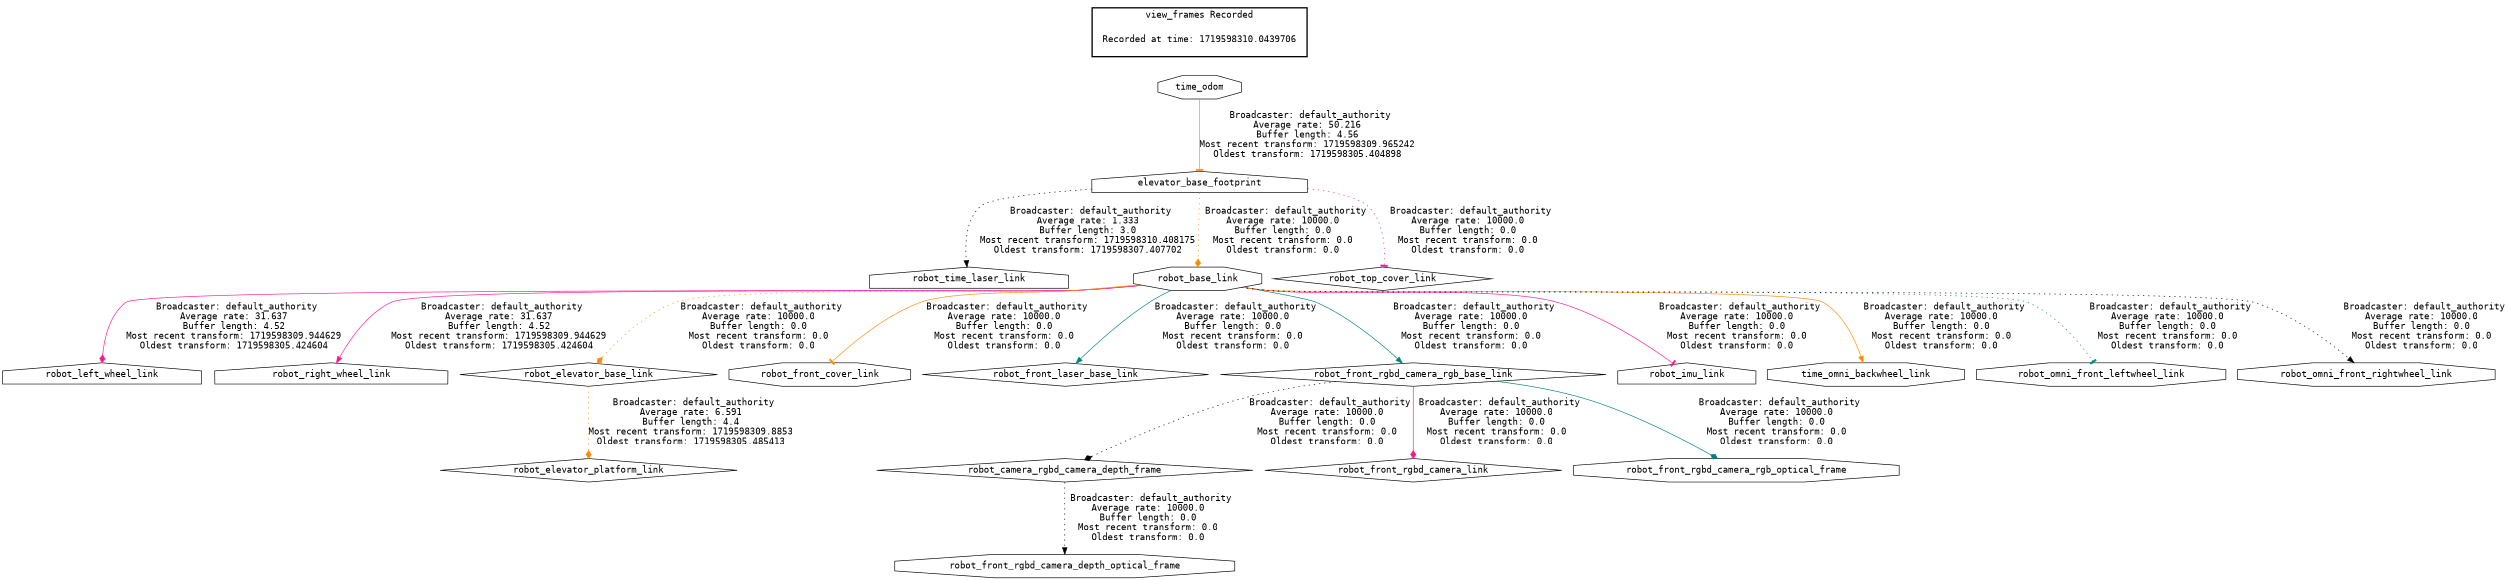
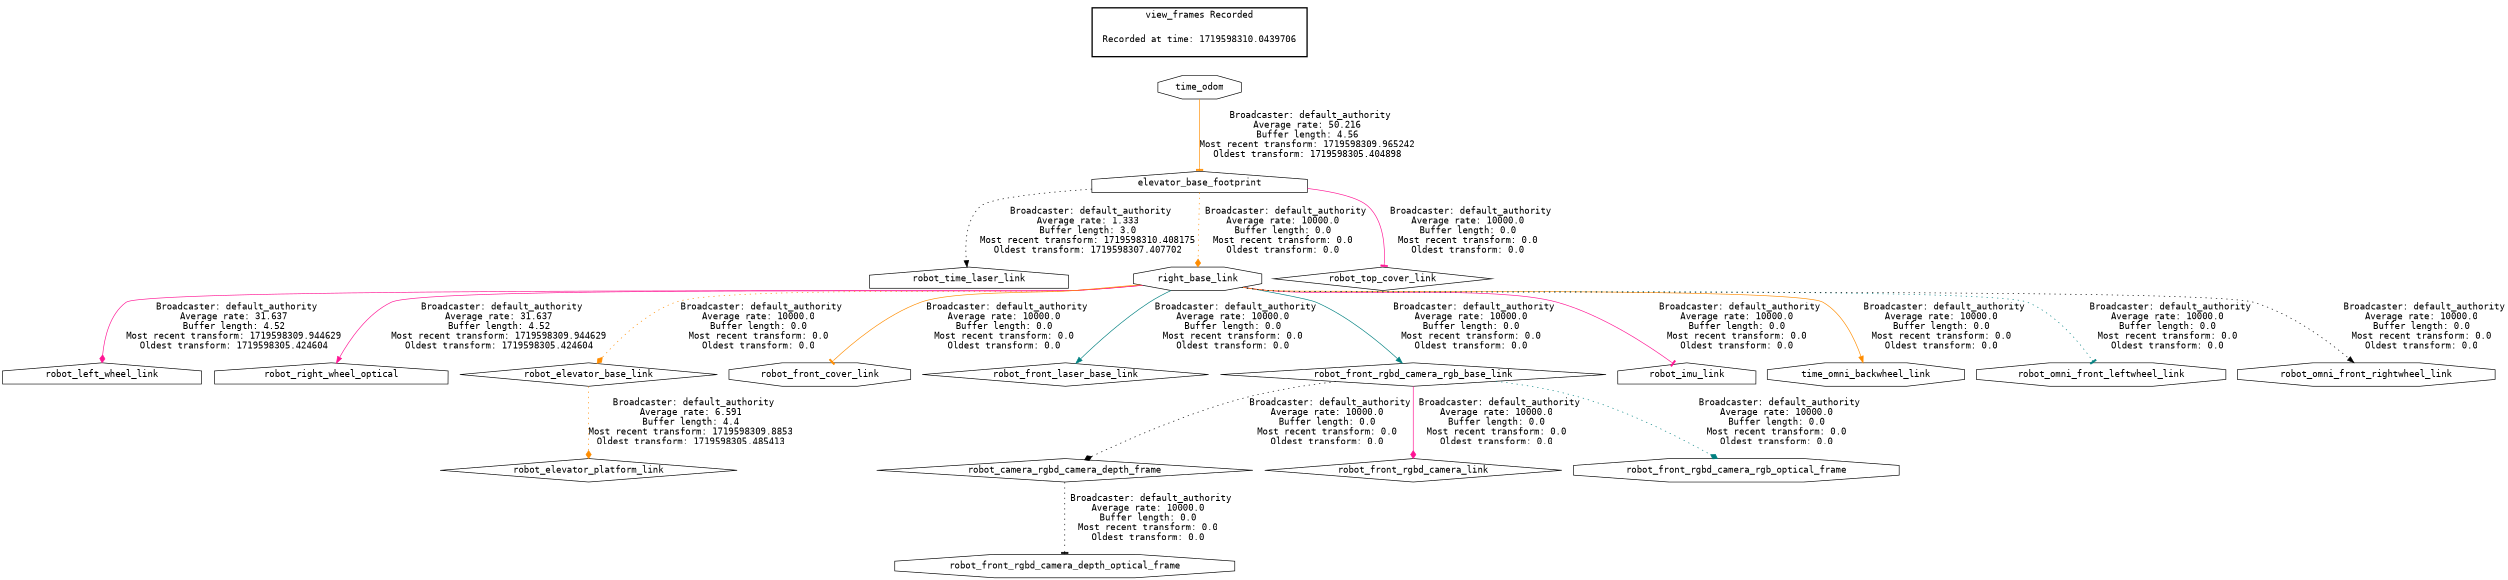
edge "elevator_base_footprint" -> "robot_top_cover_link": style dotted -> solid
node "robot_base_link": label "robot_base_link" -> "right_base_link"
node "robot_right_wheel_link": label "robot_right_wheel_link" -> "robot_right_wheel_optical"
edge "robot_front_rgbd_camera_rgb_base_link" -> "robot_front_rgbd_camera_rgb_optical_frame": style solid -> dotted
edge "robot_camera_rgbd_camera_depth_frame" -> "robot_front_rgbd_camera_depth_optical_frame": arrowhead normal -> tee
